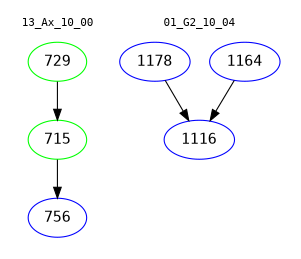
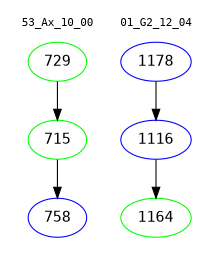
cluster "13_Ax_10_00": label "13_Ax_10_00" -> "53_Ax_10_00"
cluster "01_G2_10_04": label "01_G2_10_04" -> "01_G2_12_04"
node "1164": color blue -> green
edge "1164" -> "1116": reversed
node "756": label "756" -> "758"
